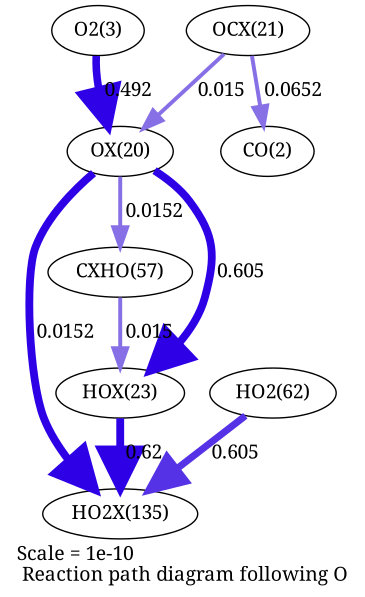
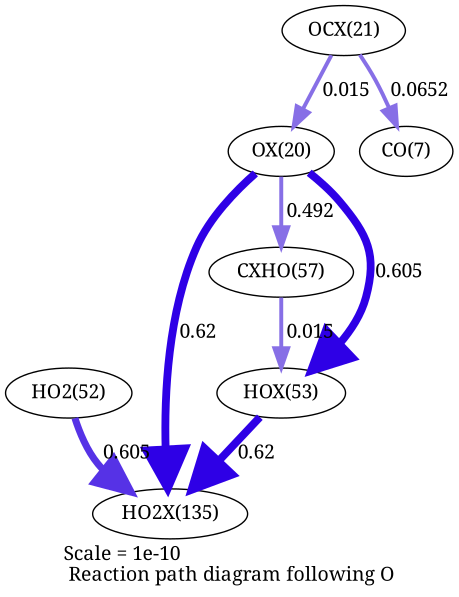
node "O2(3)": removed
node "CO(2)": label "CO(2)" -> "CO(7)"
edge "OX(20)" -> "CXHO(57)": label " 0.0152" -> " 0.492"
edge "OX(20)" -> "HO2X(135)": label " 0.0152" -> " 0.62"
node "HOX(23)": label "HOX(23)" -> "HOX(53)"
node "HO2(62)": label "HO2(62)" -> "HO2(52)"
